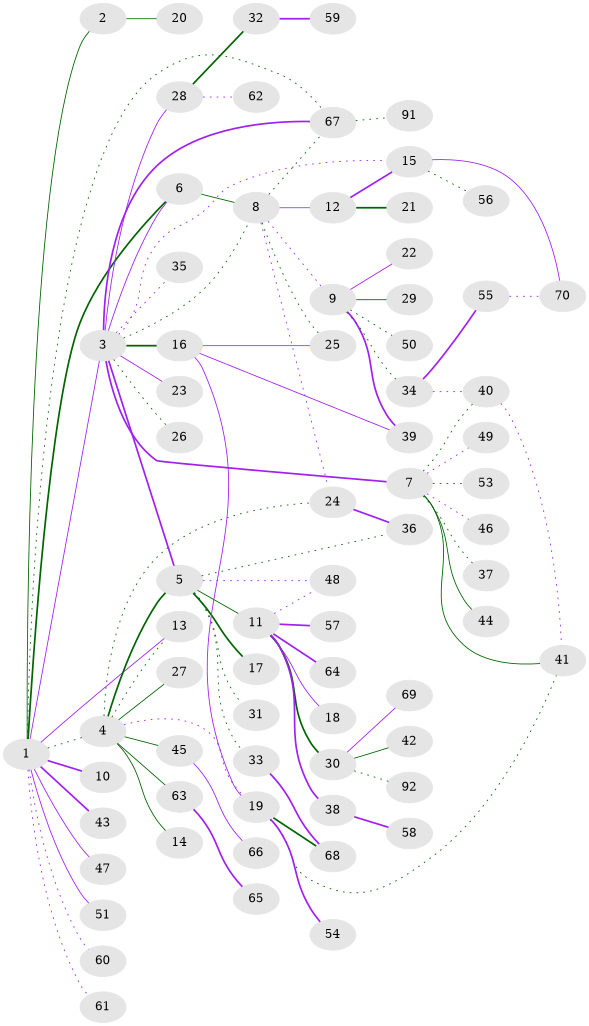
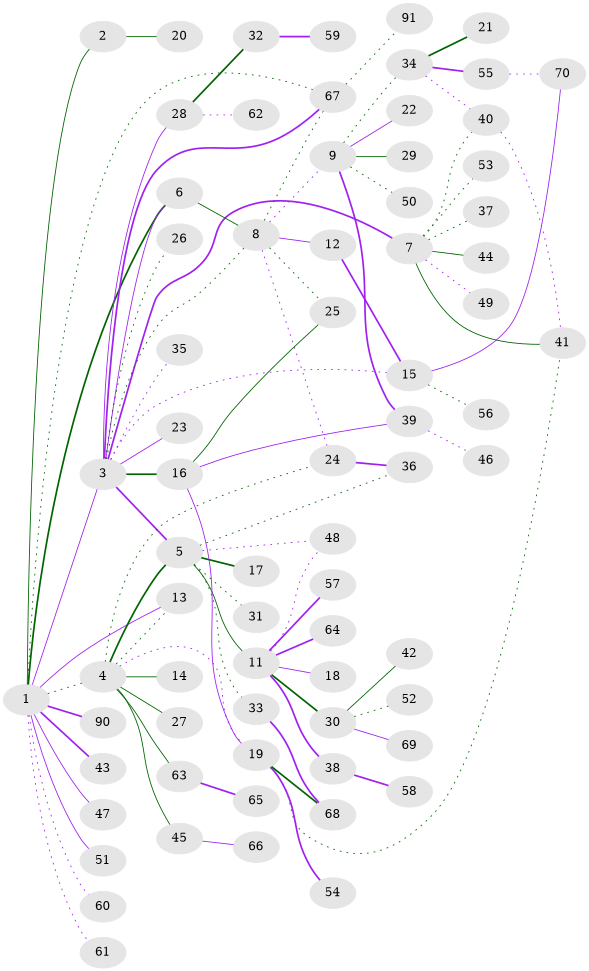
edge "12" -- "21": now "34" -- "21"
edge "16" -- "25": color purple -> darkgreen
edge "7" -- "46": now "39" -- "46"
node "10": label "10" -> "90"
node "92": label "92" -> "52"
